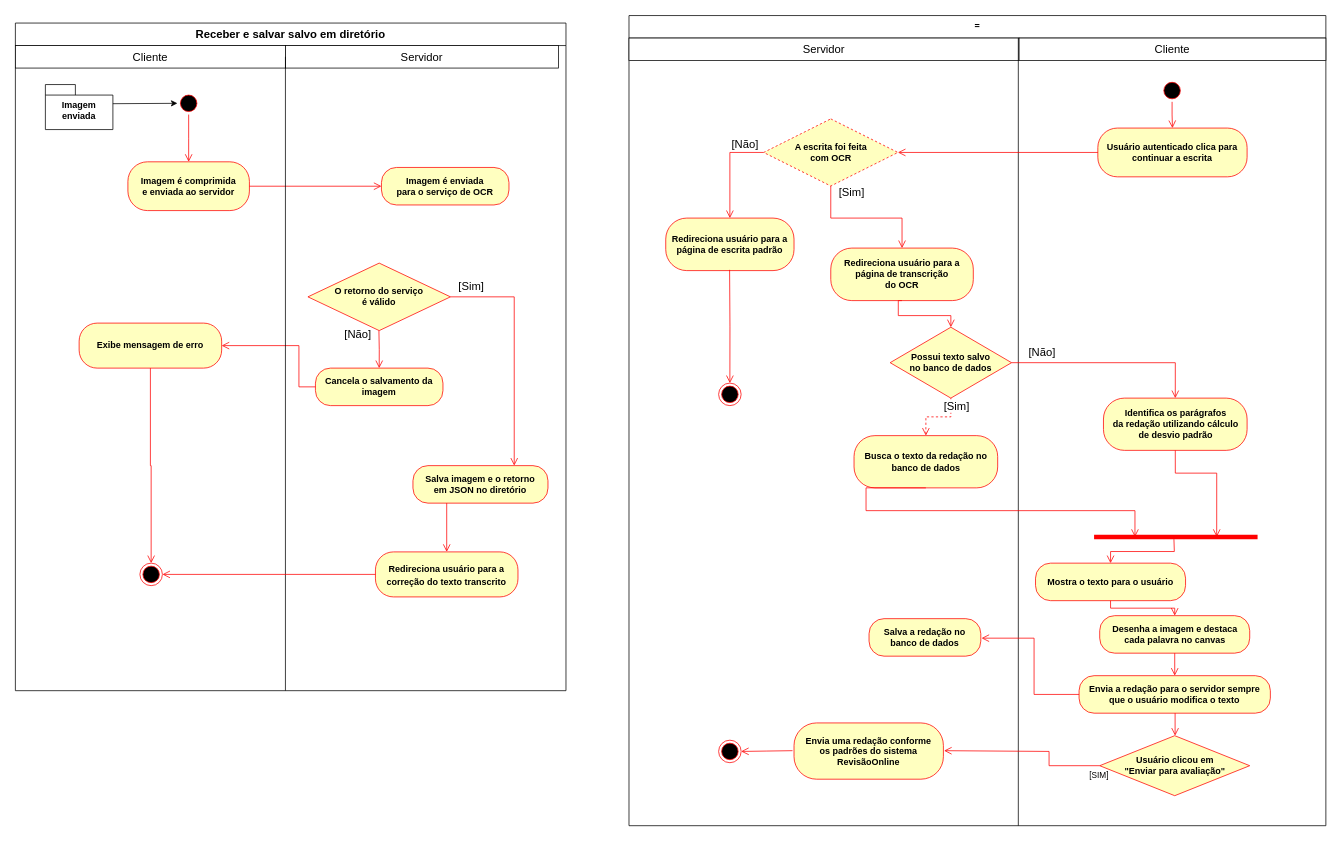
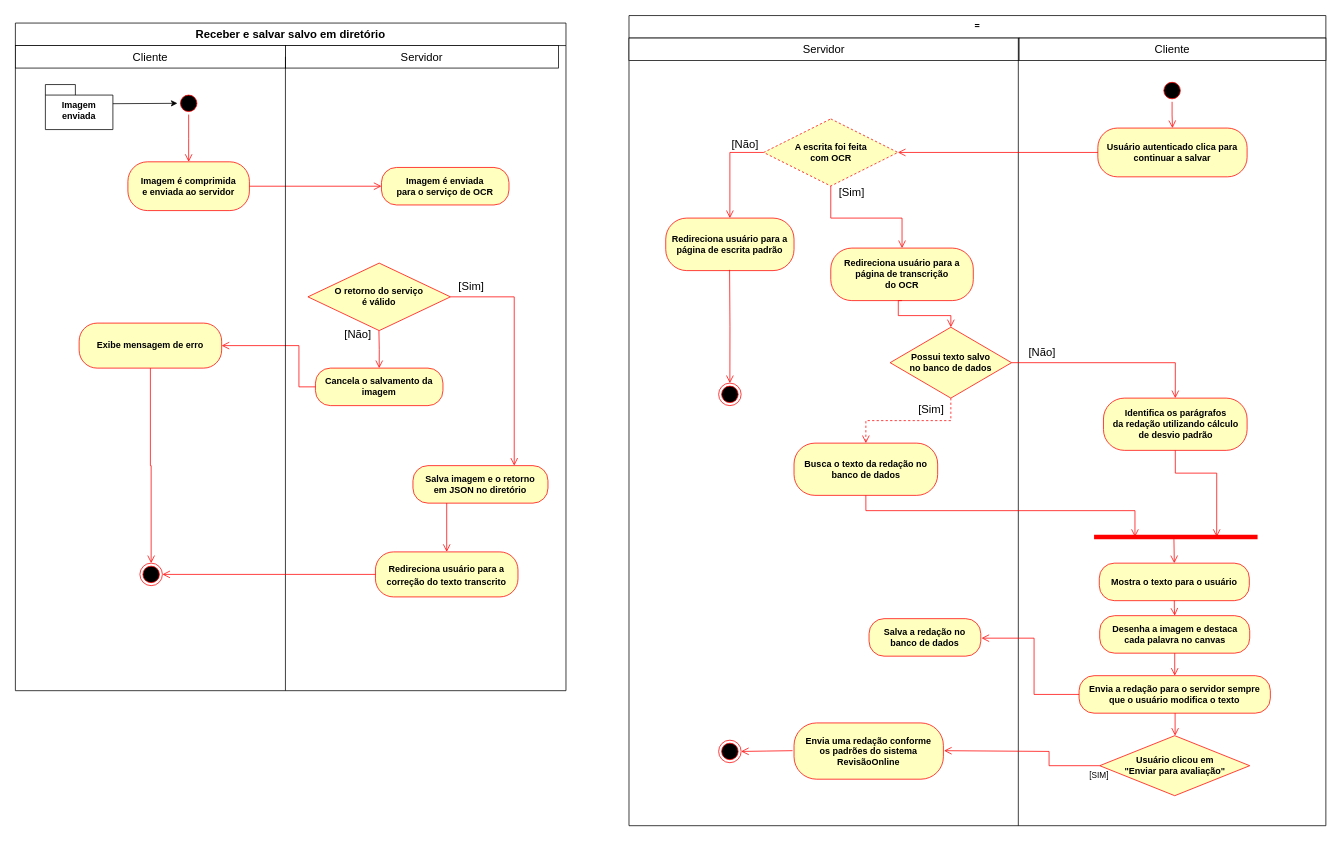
node "Usuário autenticado clica para continuar a escrita": label "Usuário autenticado clica para continuar a escrita" -> "Usuário autenticado clica para continuar a salvar"
node "Busca o texto da redação no banco de dados": moved (926, 461) -> (866, 469)
node "Mostra o texto para o usuário": moved (1110, 582) -> (1174, 582)
